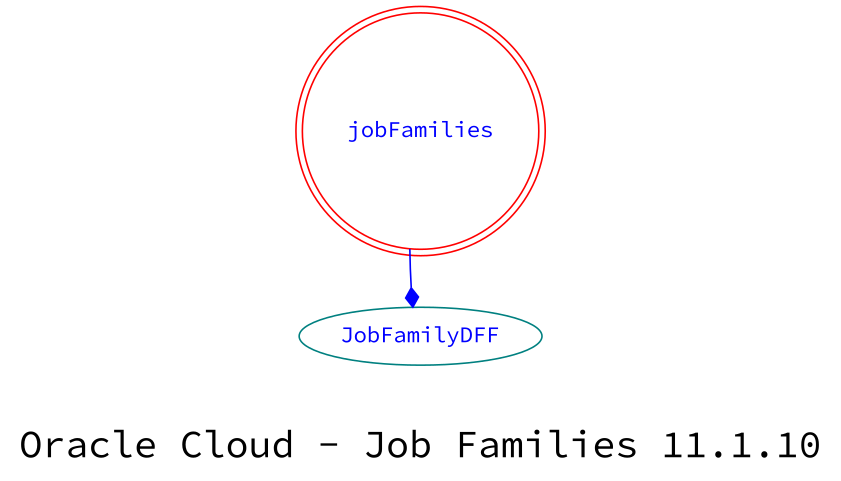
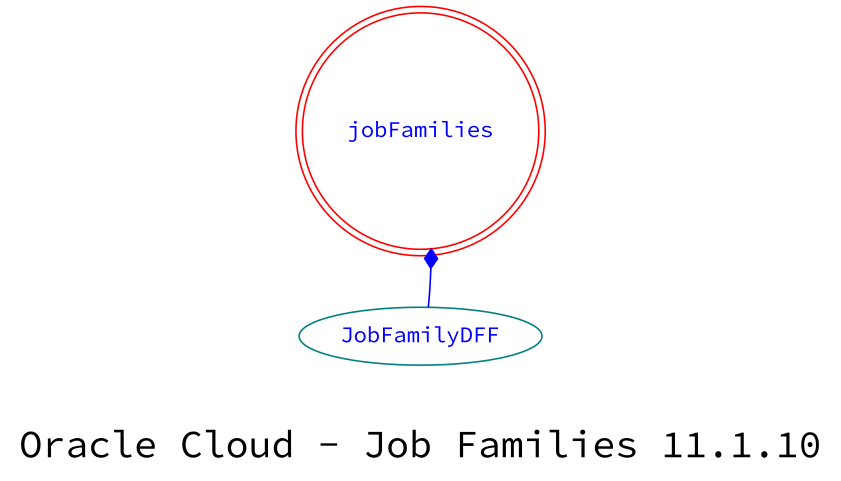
edge "jobFamilies" -> "JobFamilyDFF": reversed
